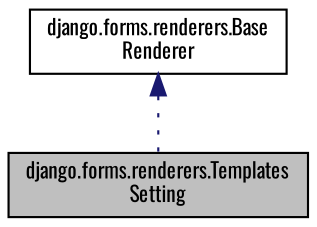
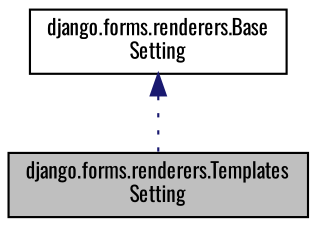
node "django.forms.renderers.Base Renderer": label "django.forms.renderers.Base Renderer" -> "django.forms.renderers.Base Setting"
